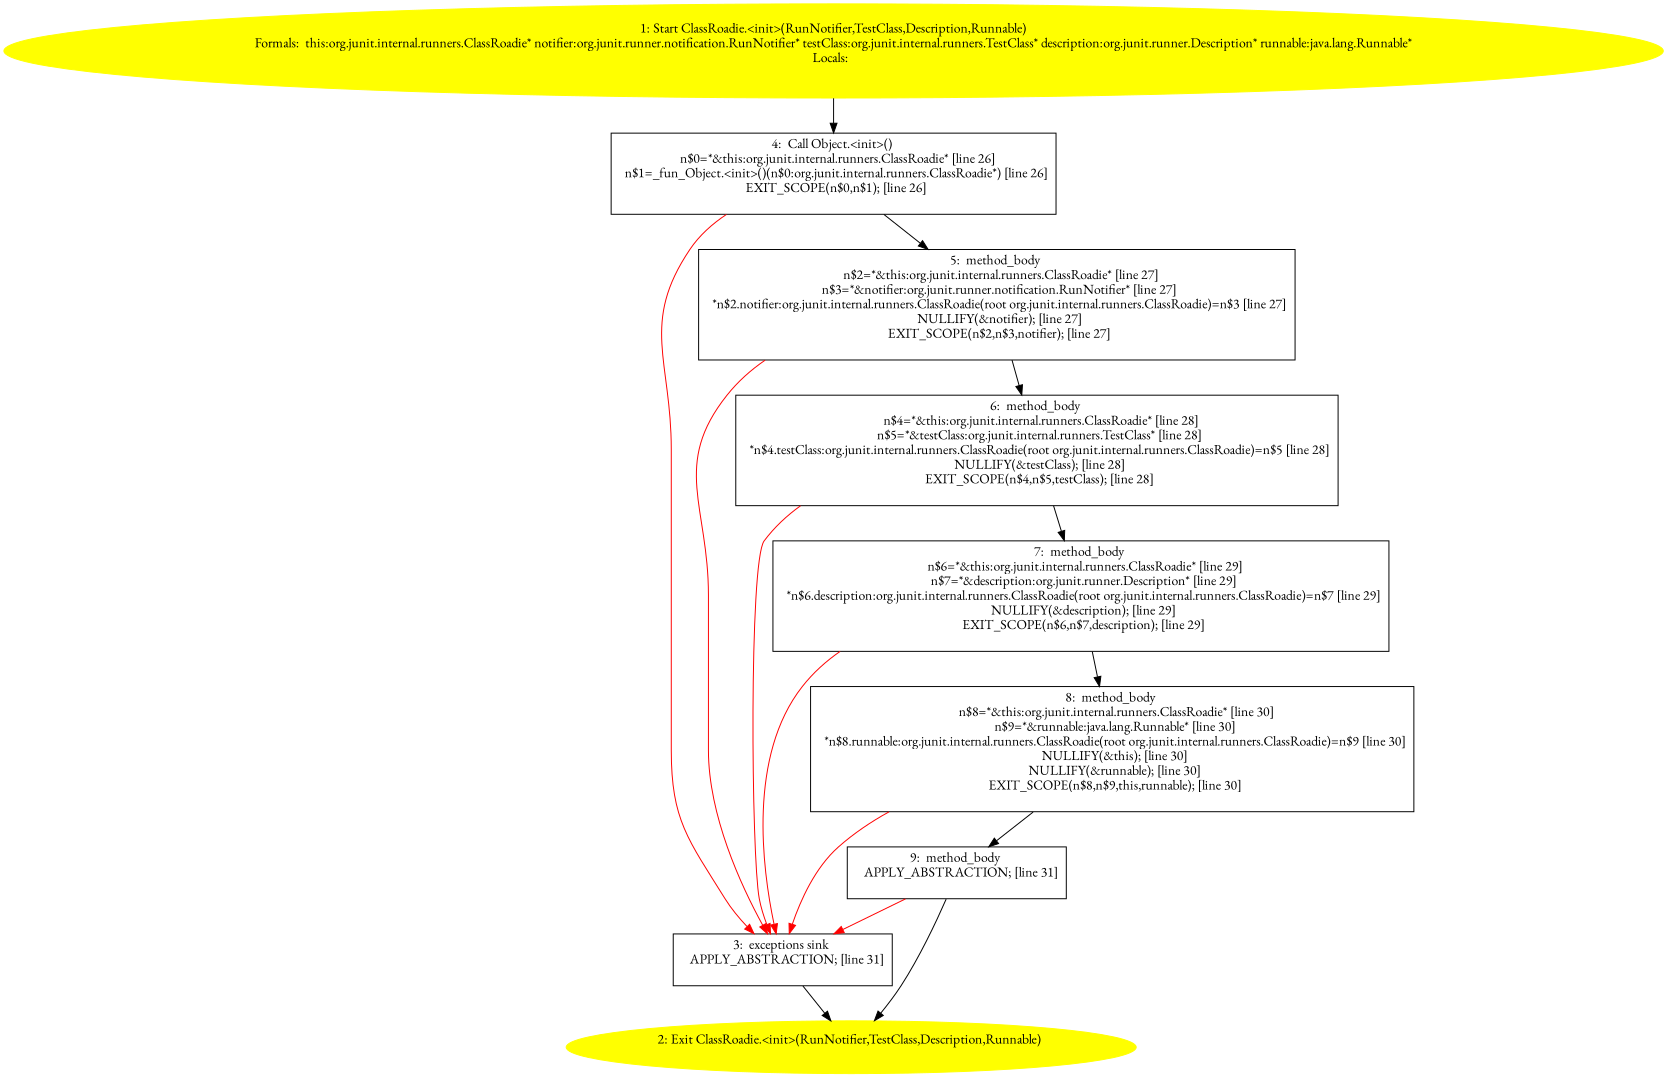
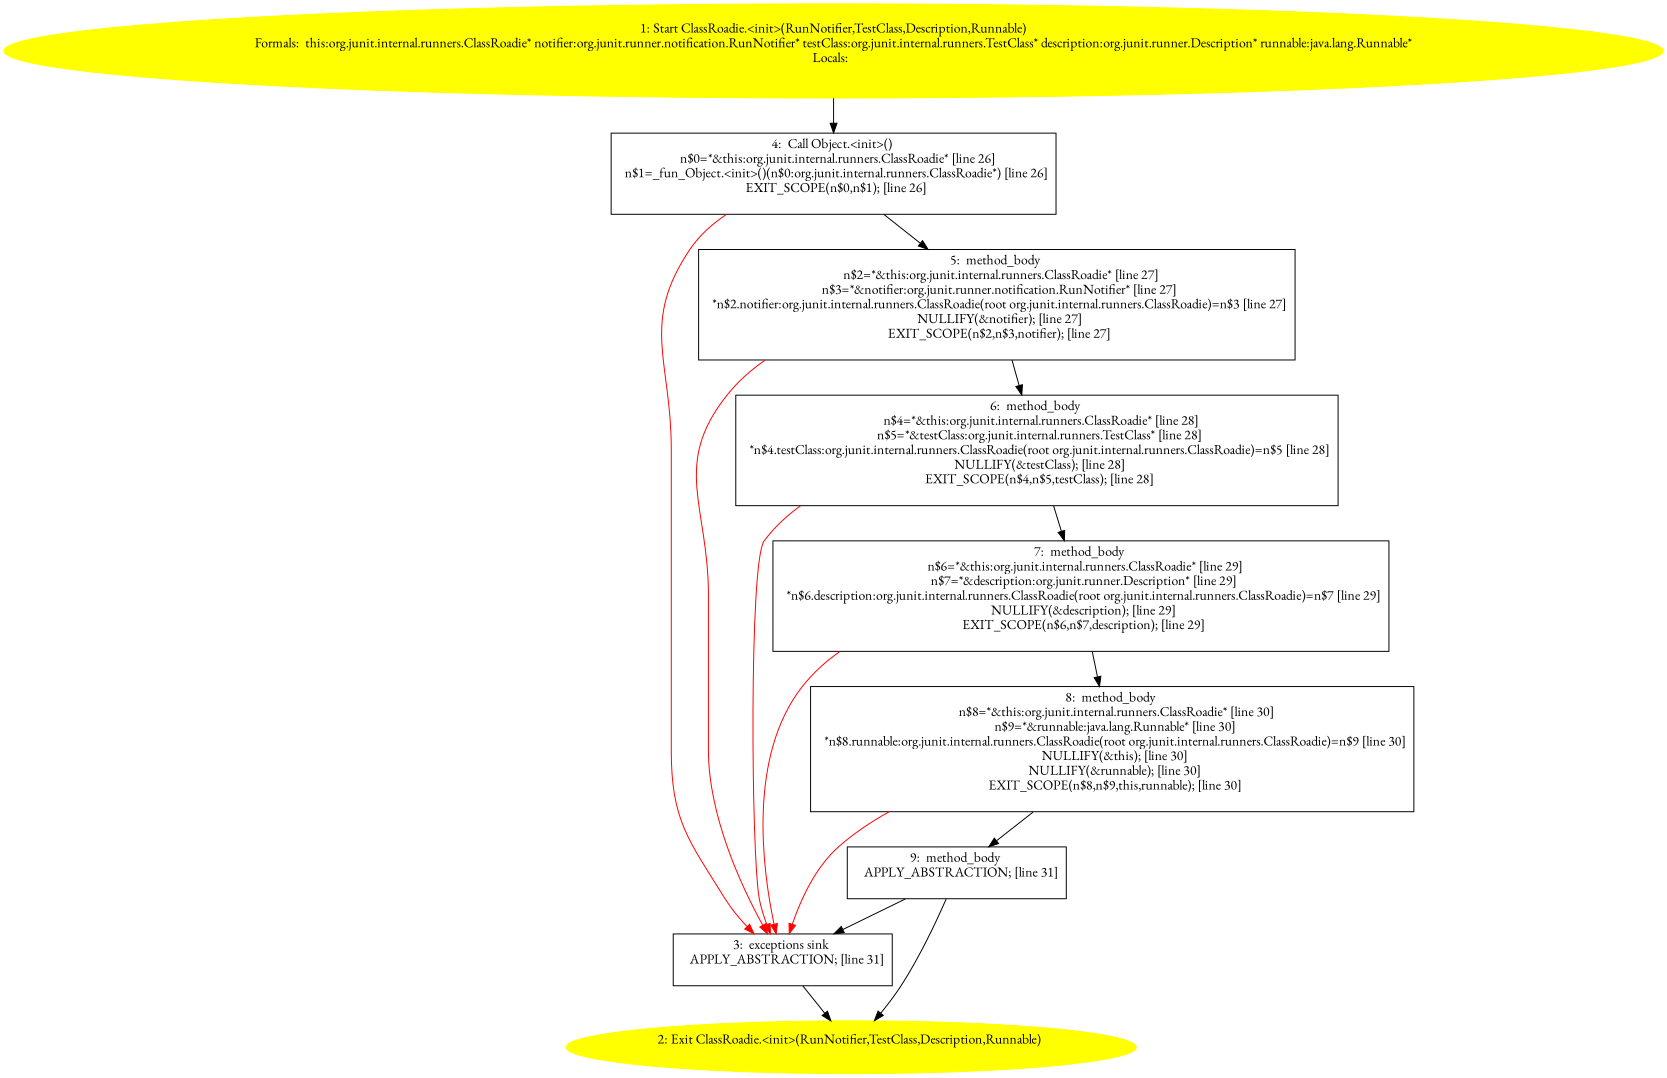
edge "9:  method_body APPLY_ABSTRACTION; [line 31]" -> "3:  exceptions sink APPLY_ABSTRACTION; [line 31]": color red -> black
